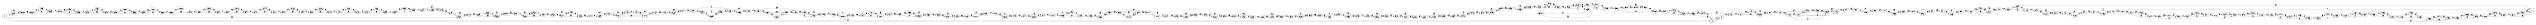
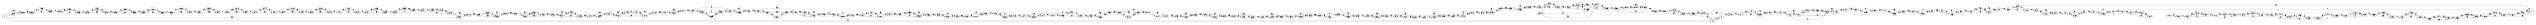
edge "6644" -> "6746": now "6644" -> "6749"
edge "12066" -> "5778": added, label "24"
node "892": removed
edge "1750" -> "1866": now "1831" -> "1866"
